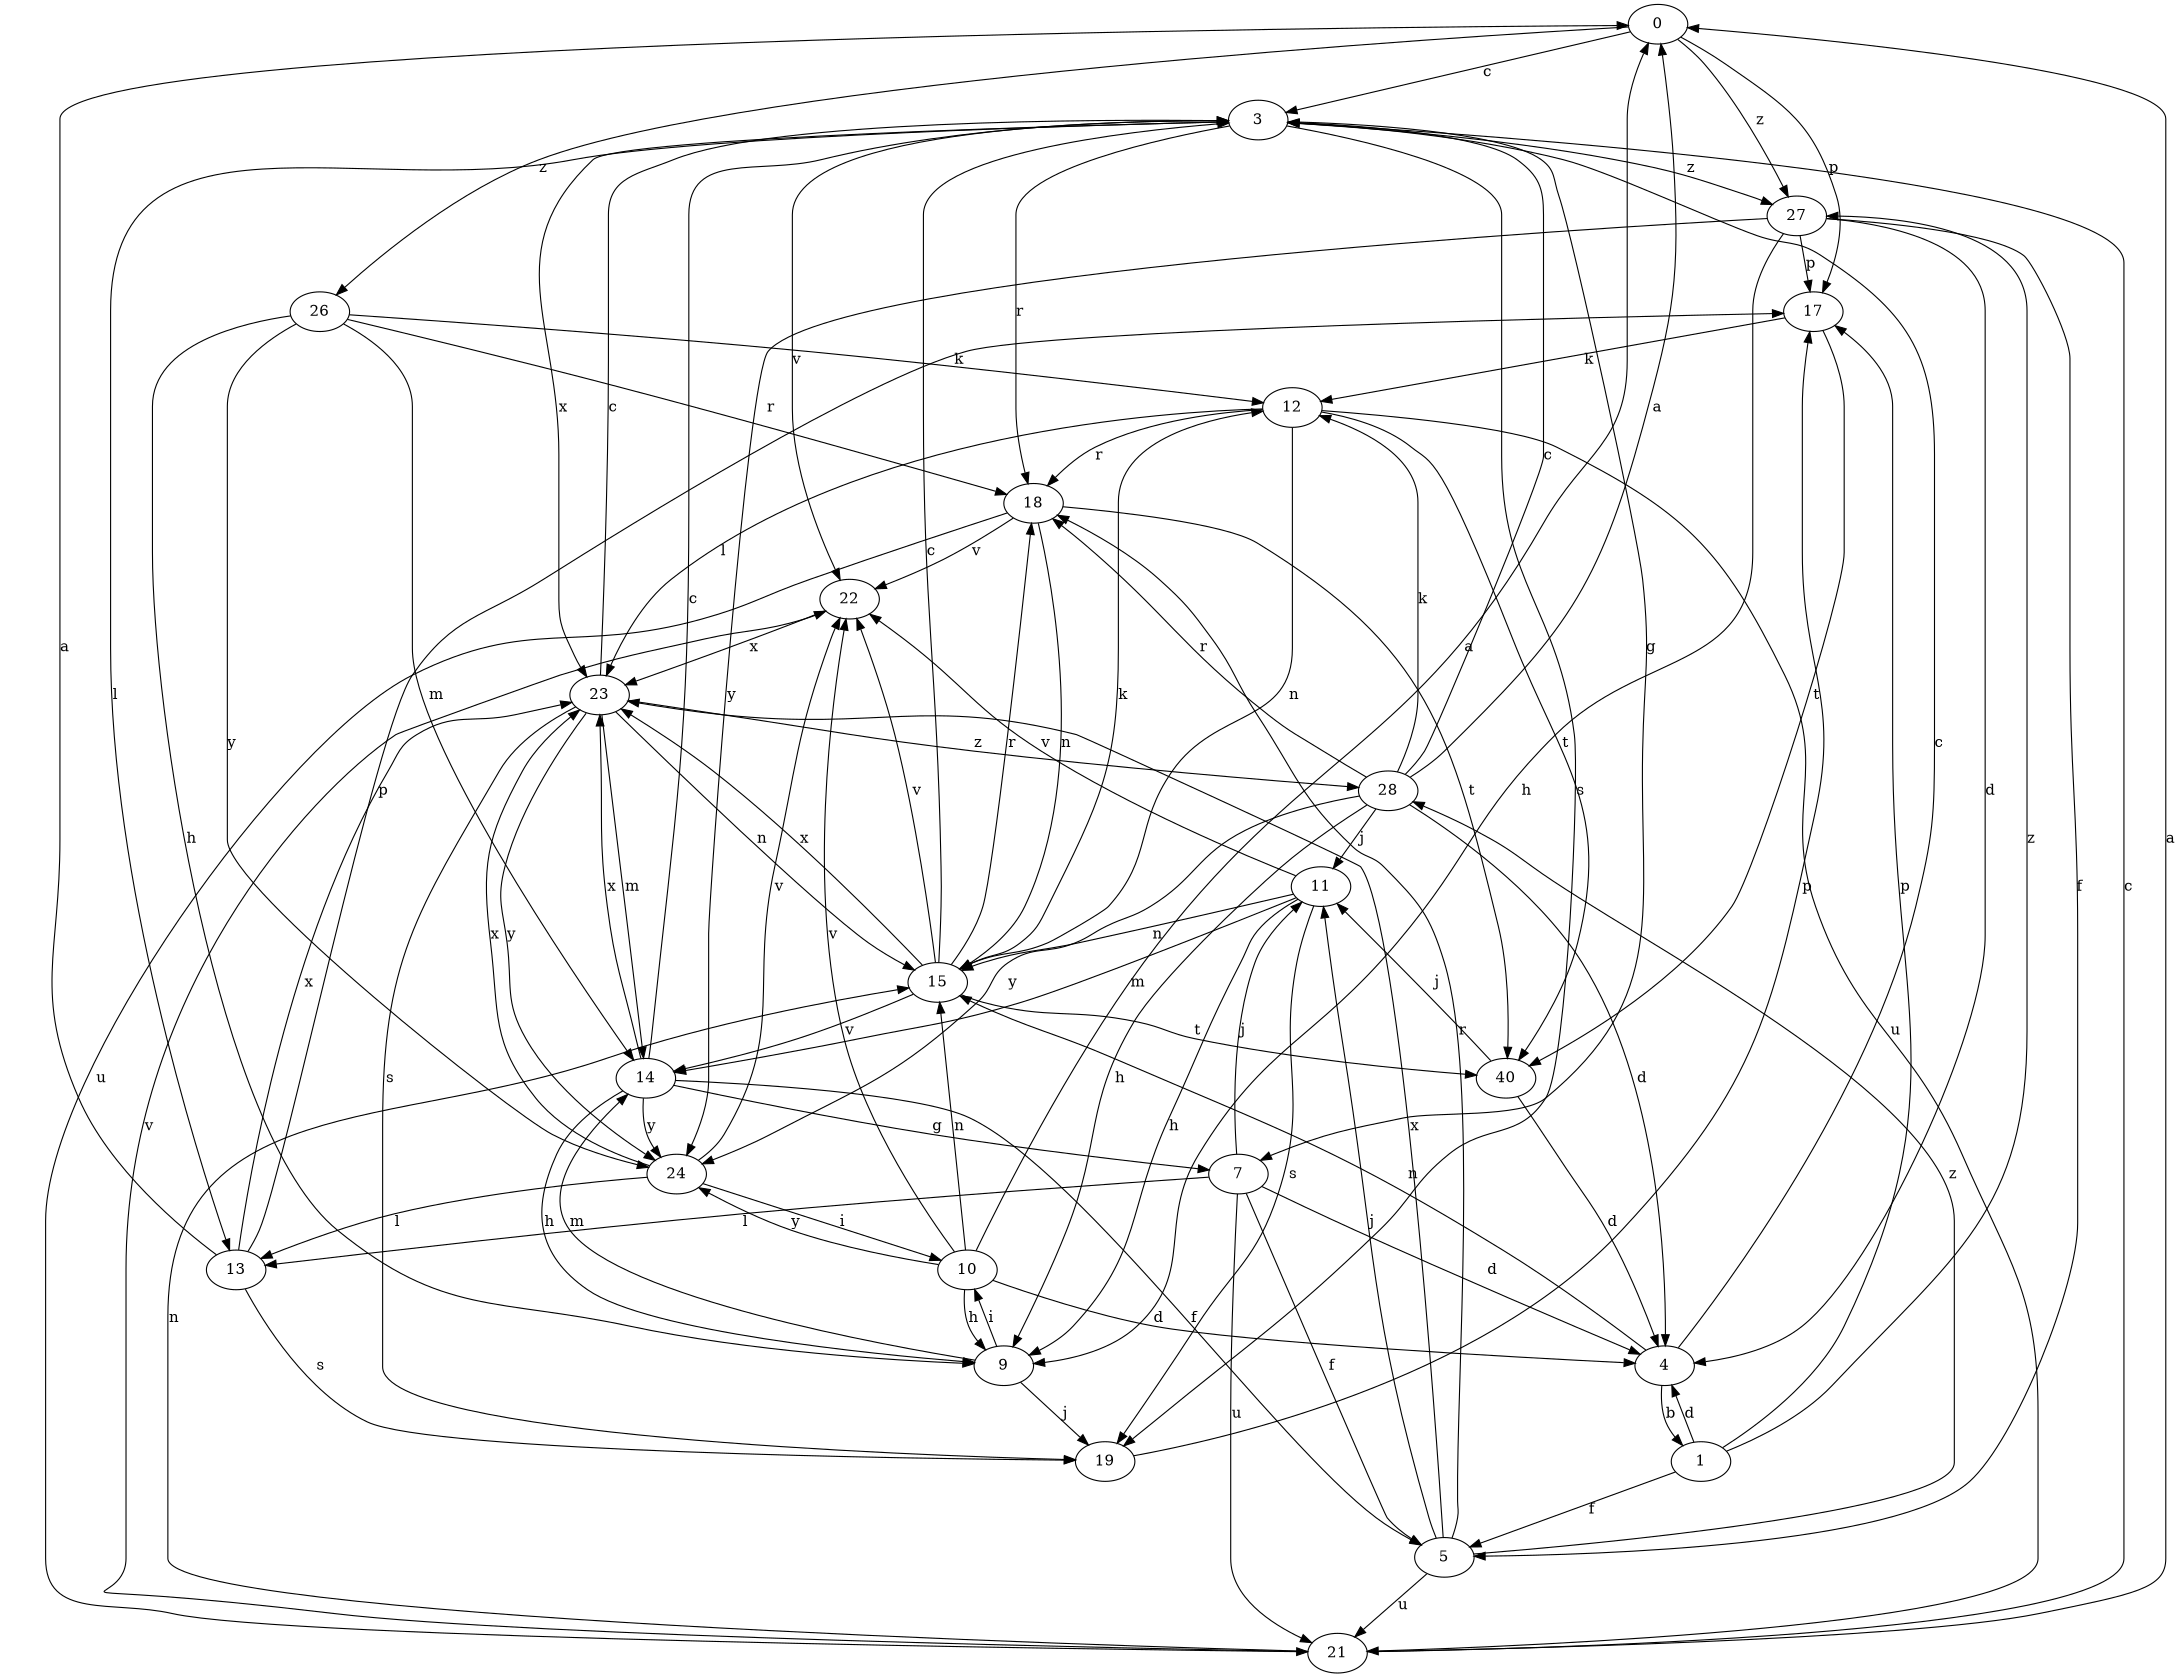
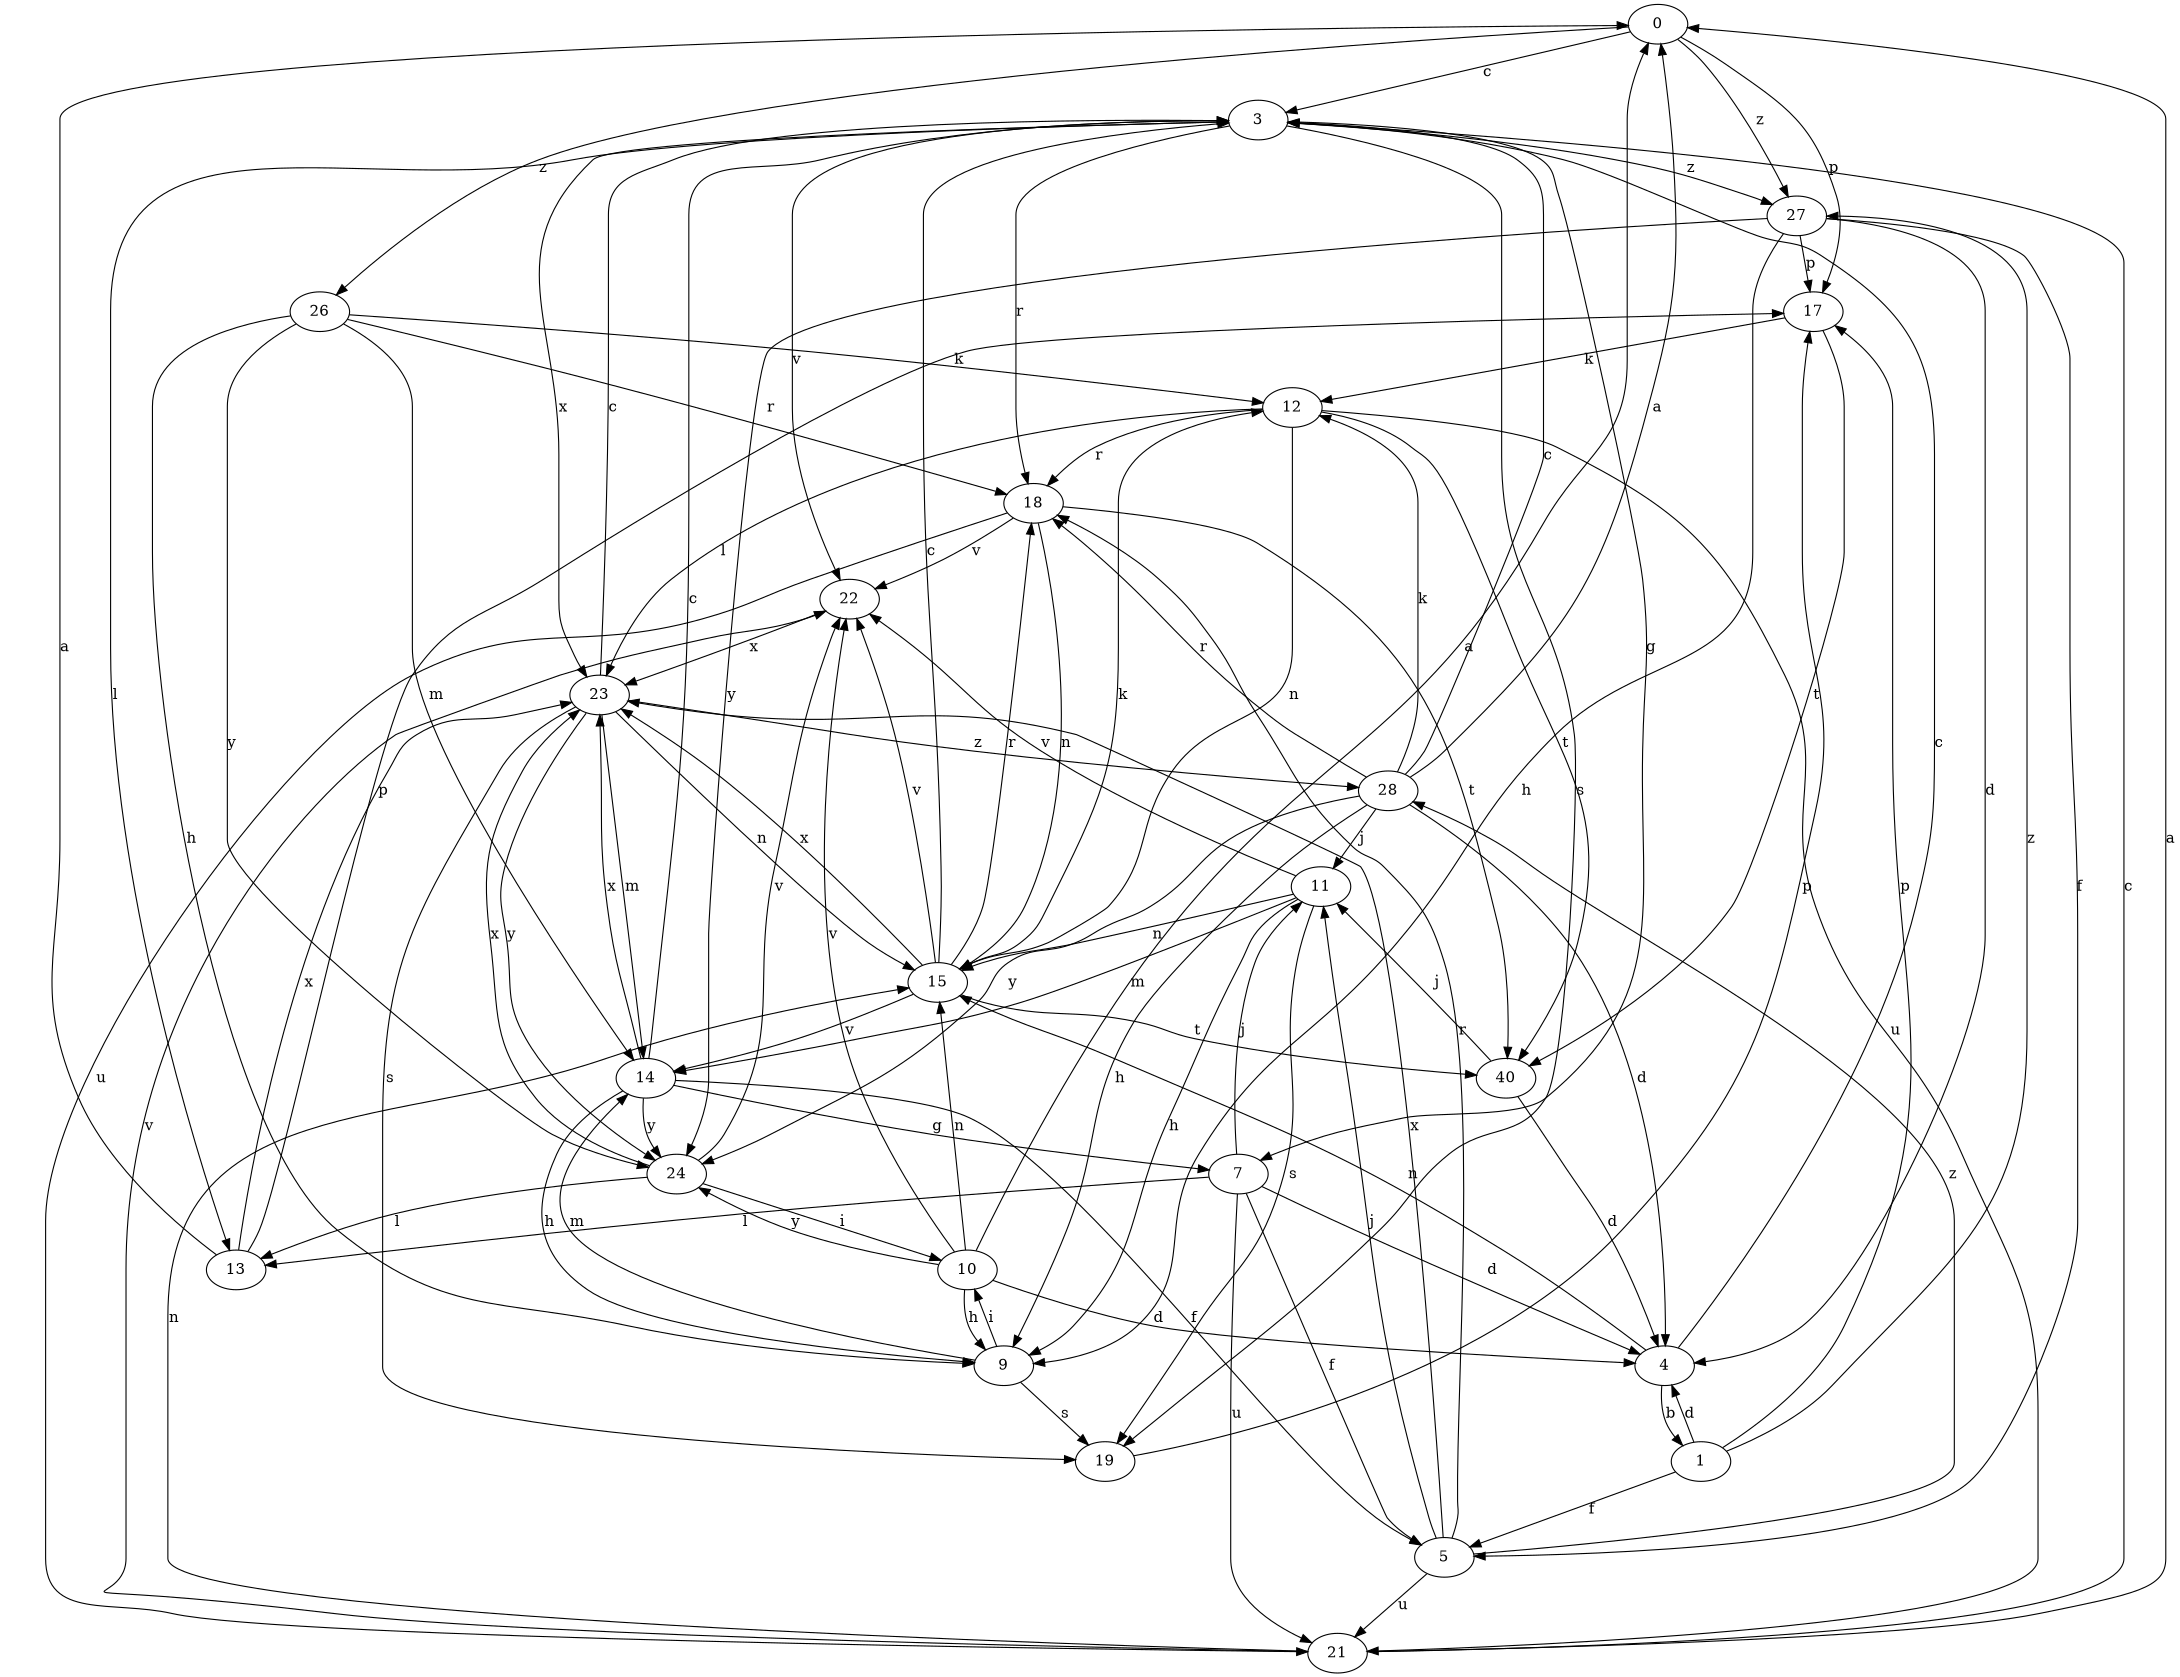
edge "9" -> "19": label "j" -> "s"
edge "13" -> "19": removed, label "s"
